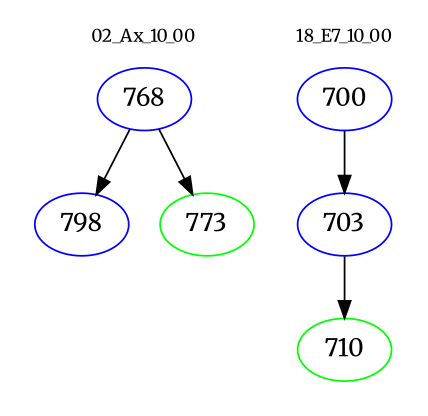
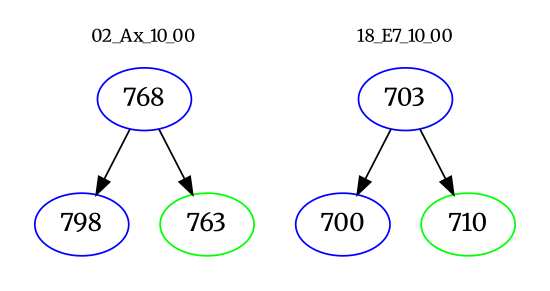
edge "700" -> "703": reversed
node "773": label "773" -> "763"
